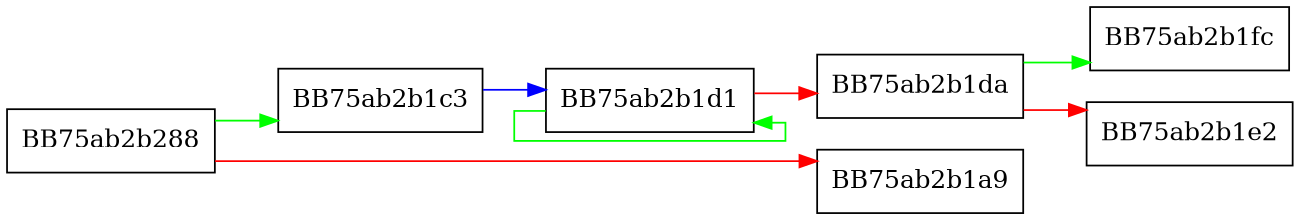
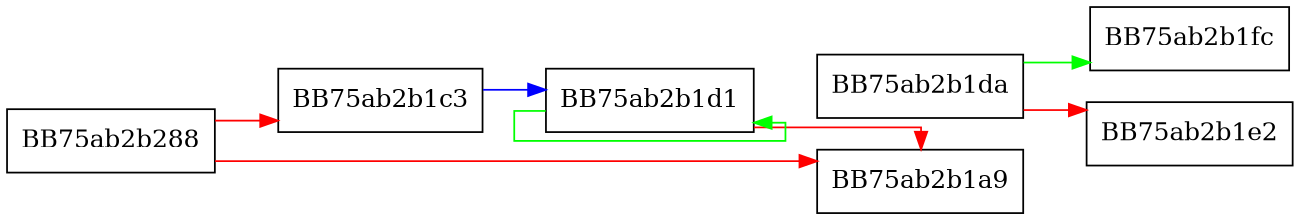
edge "BB75ab2b1d1" -> "BB75ab2b1da": now "BB75ab2b1d1" -> "BB75ab2b1a9"
edge "BB75ab2b288" -> "BB75ab2b1c3": color green -> red
